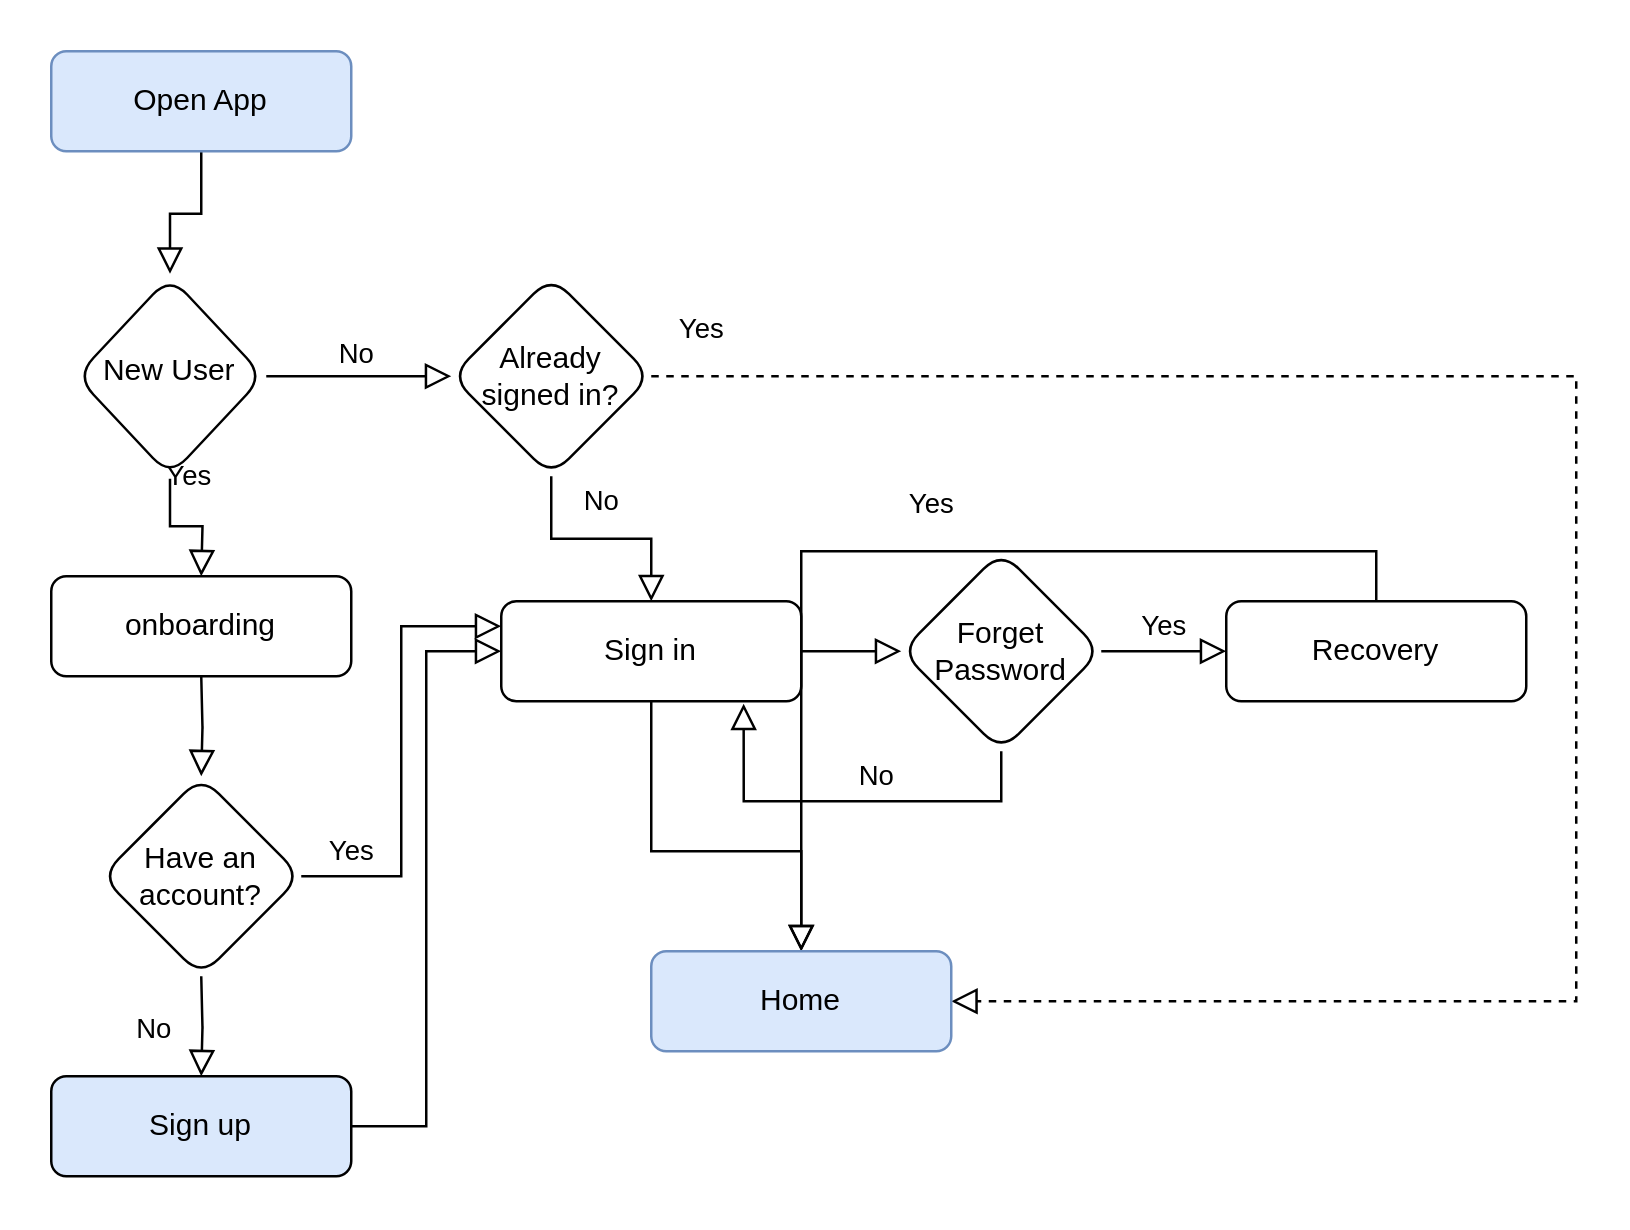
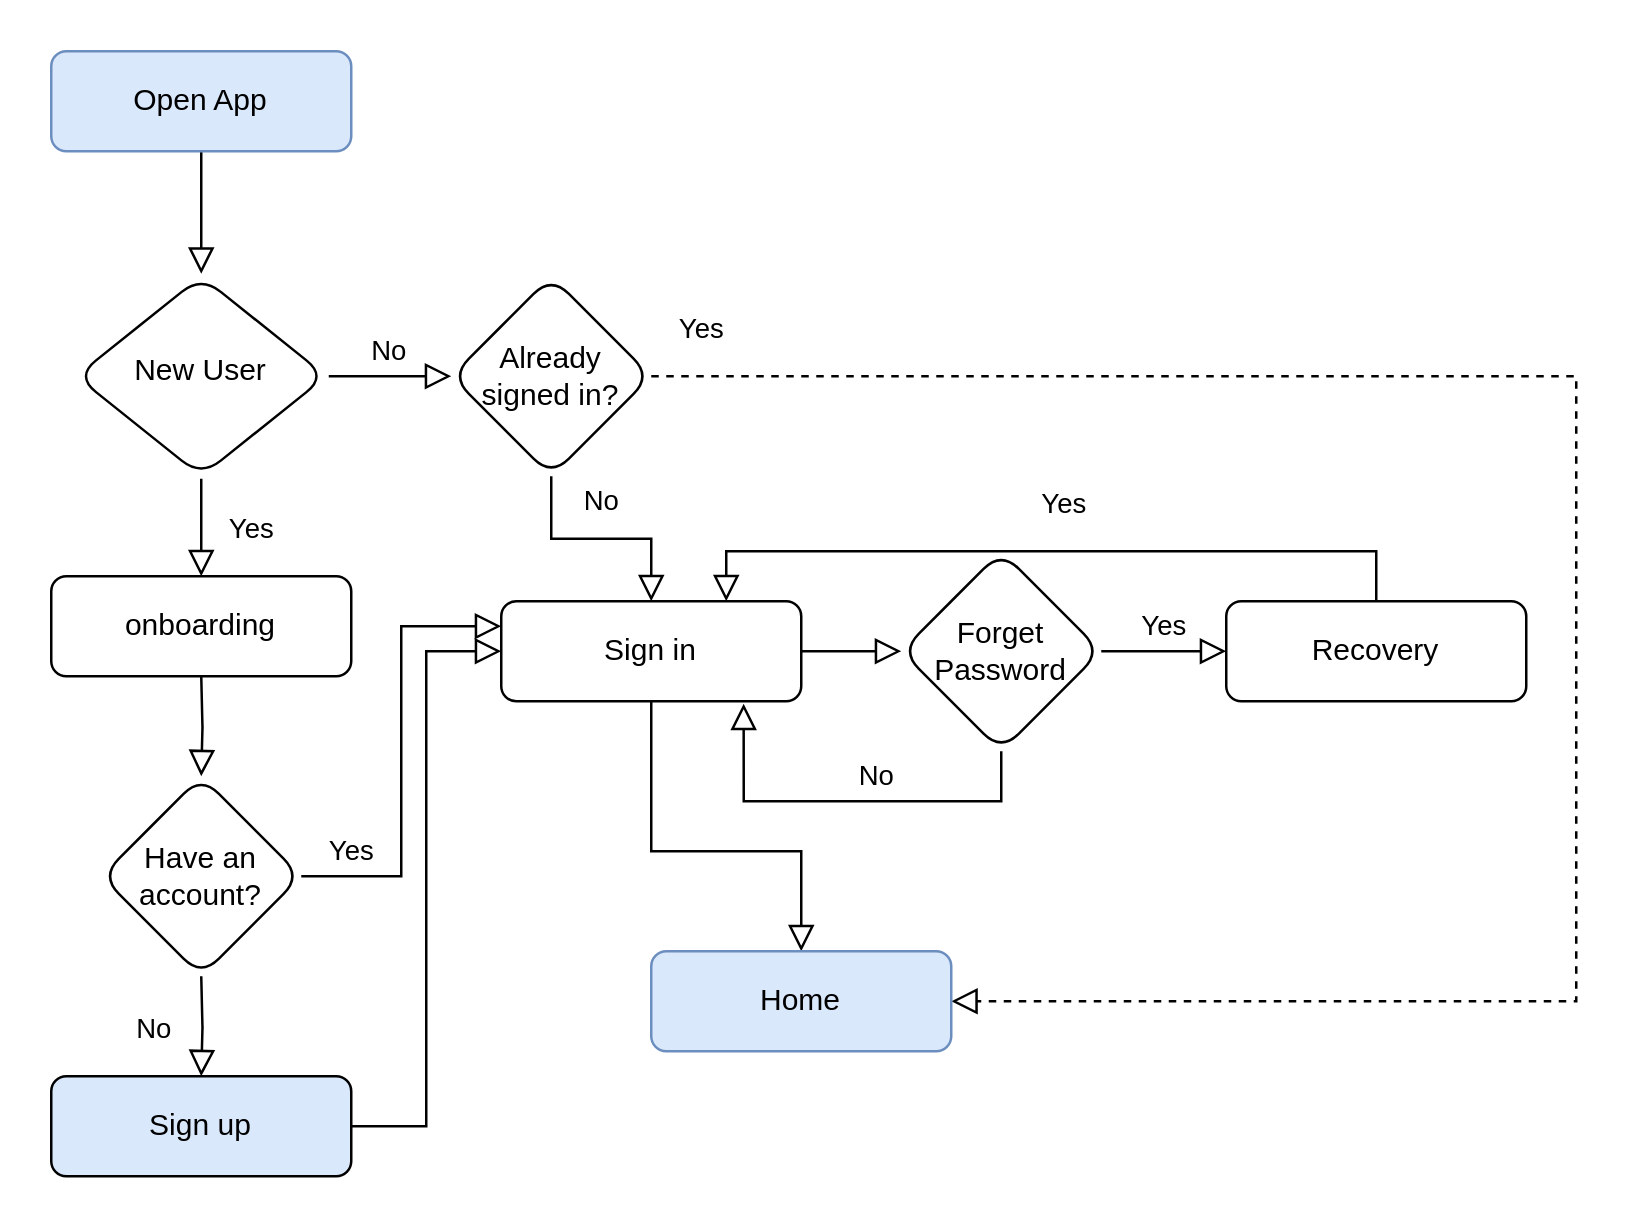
node "New User": size 188x200 -> 250x200
edge "Recovery" -> "Home": now "Recovery" -> "Sign in"
